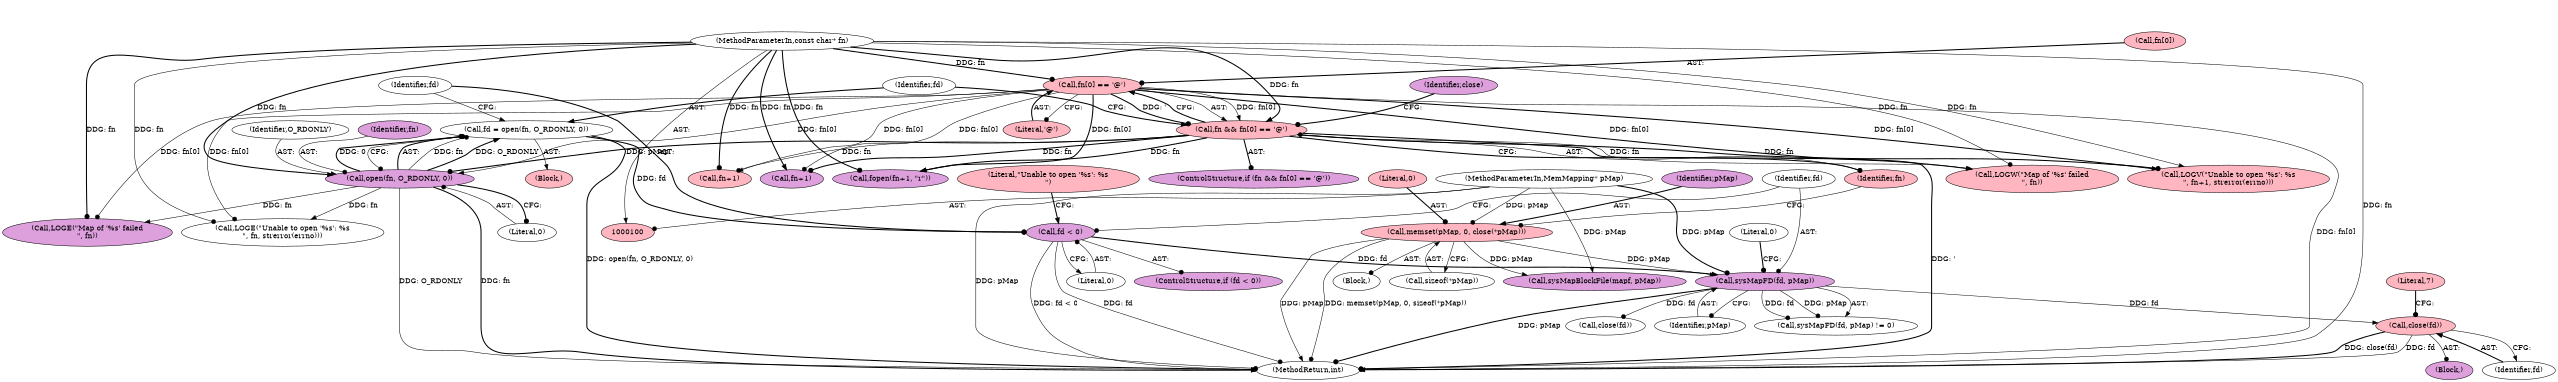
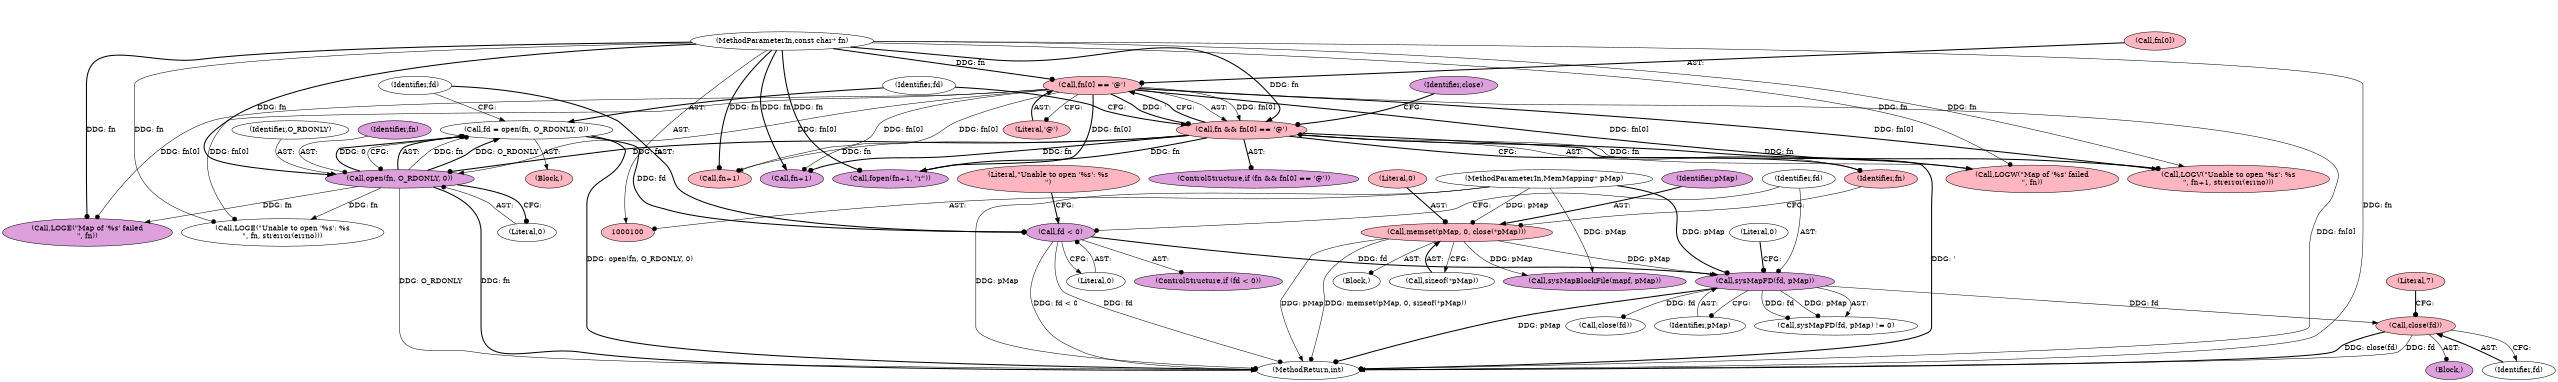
edge "(Call,fn && fn[0] == '@')" -> "(Call,open(fn, O_RDONLY, 0))": label "DDG: pMap" -> "DDG: fn"
edge "(Call,sizeof(*pMap))" -> "(Call,memset(pMap, 0, close(*pMap)))": style solid -> bold
